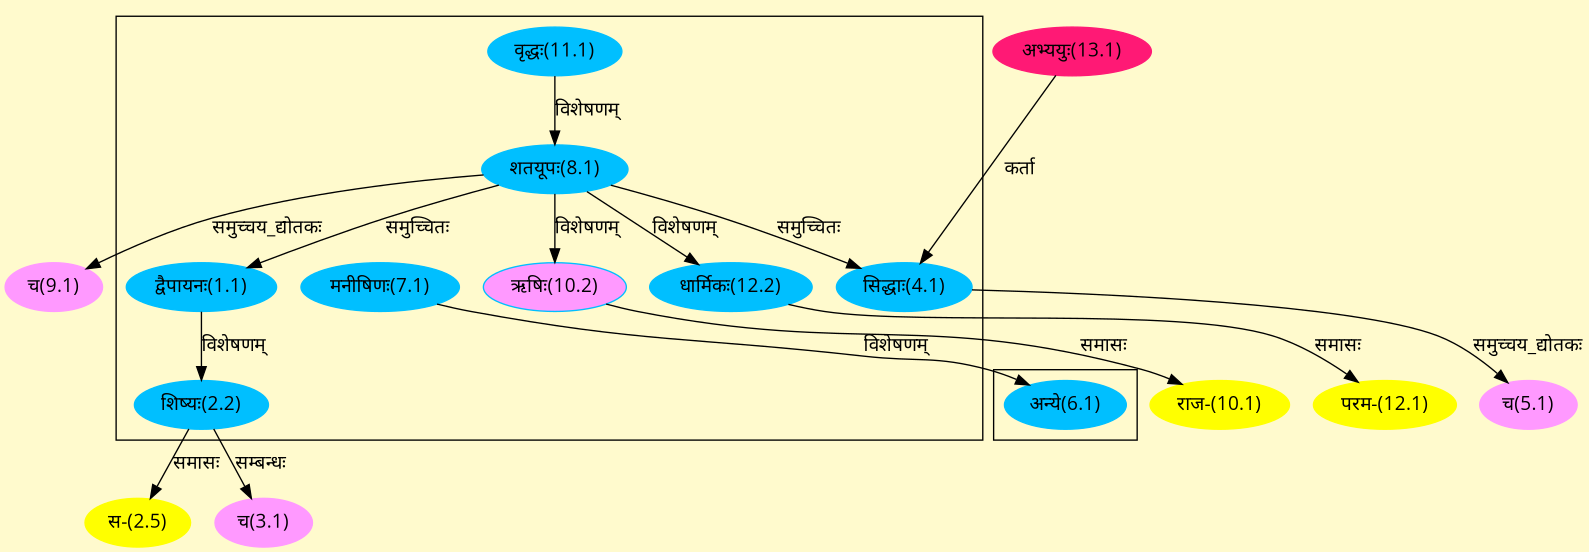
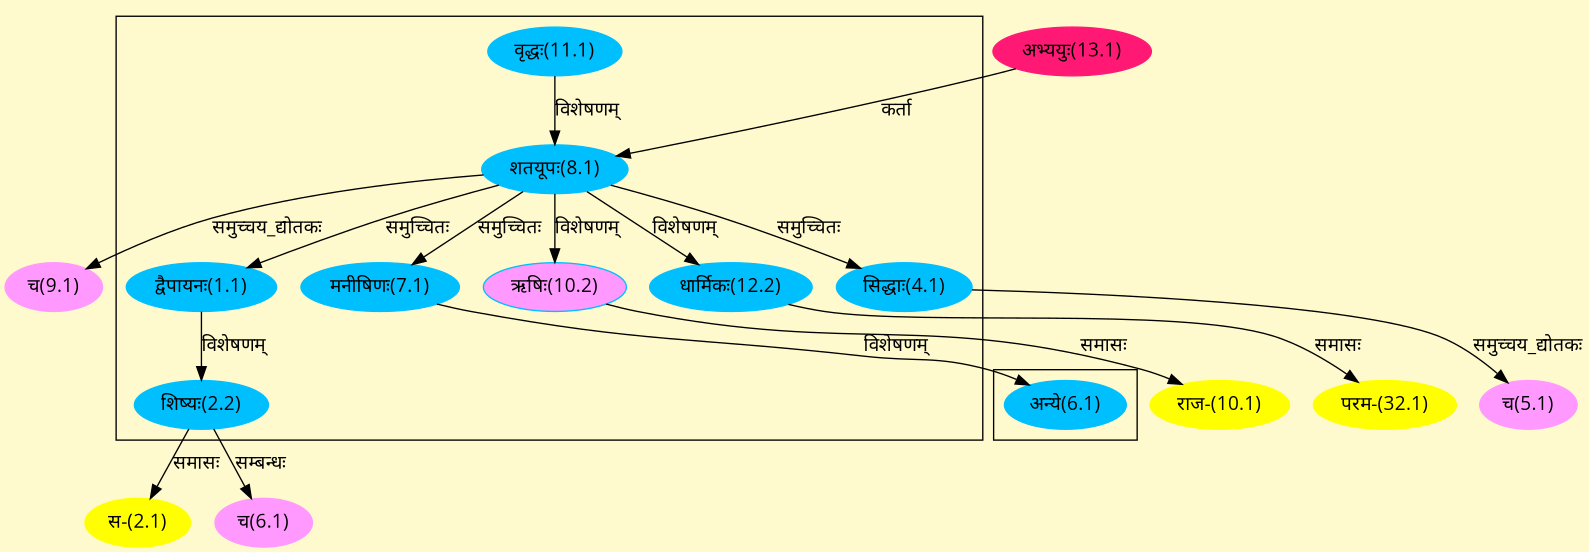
edge "अभ्ययुः(13.1)" -> "सिद्धाः(4.1)": now "अभ्ययुः(13.1)" -> "शतयूपः(8.1)"
edge "शतयूपः(8.1)" -> "मनीषिणः(7.1)": added, label "समुच्चितः"
node "परम-(12.1)": label "परम-(12.1)" -> "परम-(32.1)"
node "स-(2.5)": label "स-(2.5)" -> "स-(2.1)"
node "च(3.1)": label "च(3.1)" -> "च(6.1)"
